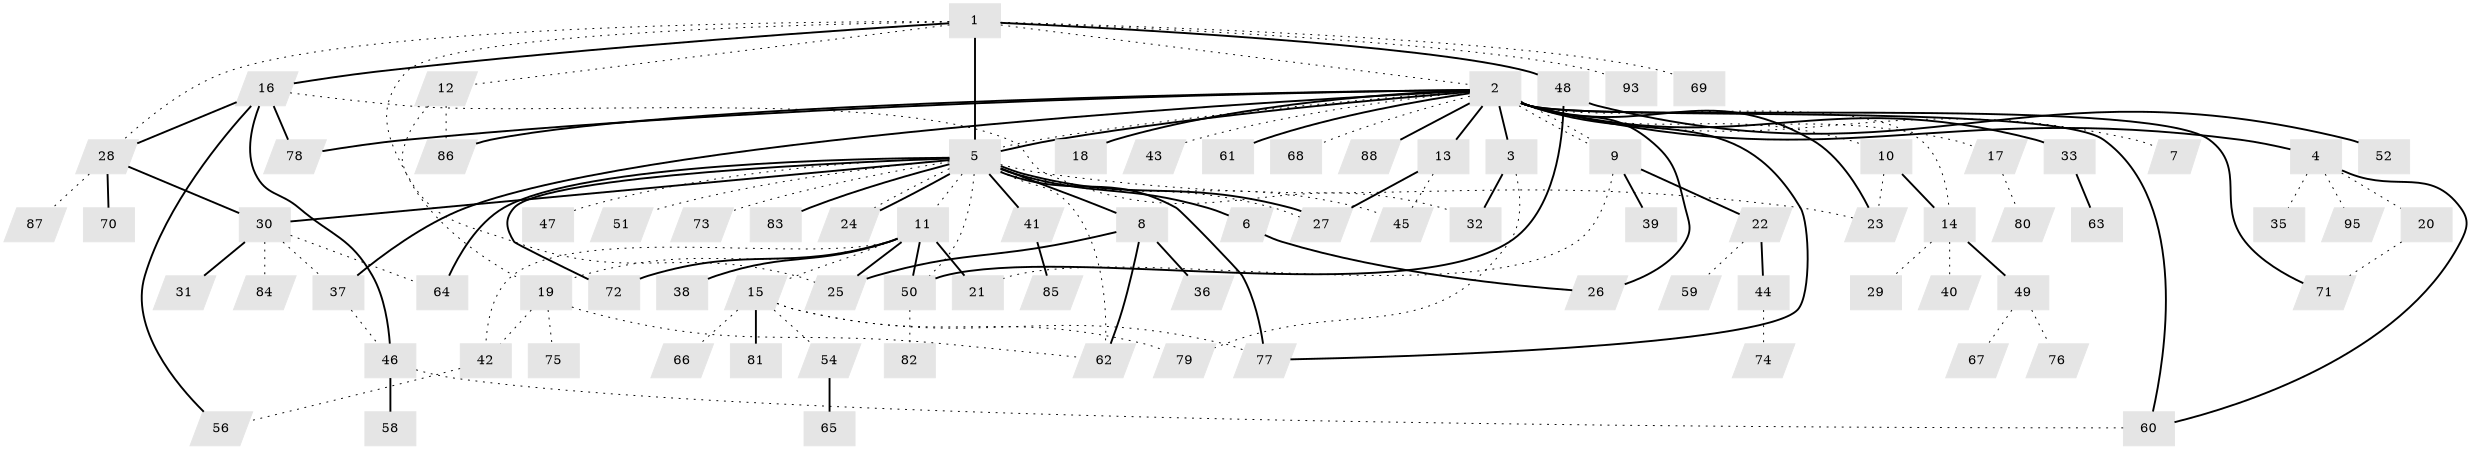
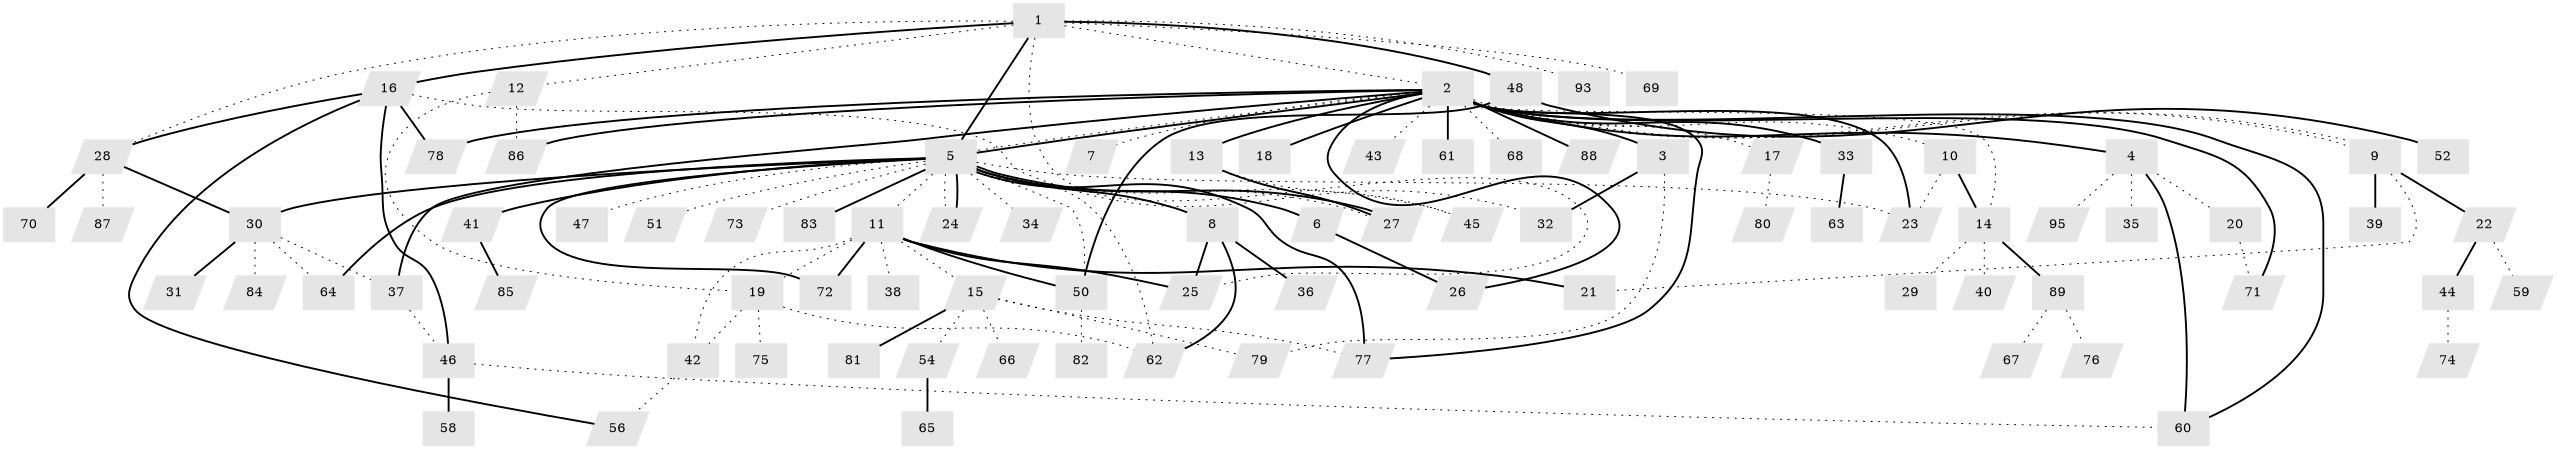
node "34": added
edge "11" -- "38": style bold -> dotted
node "49": label "49" -> "89"
